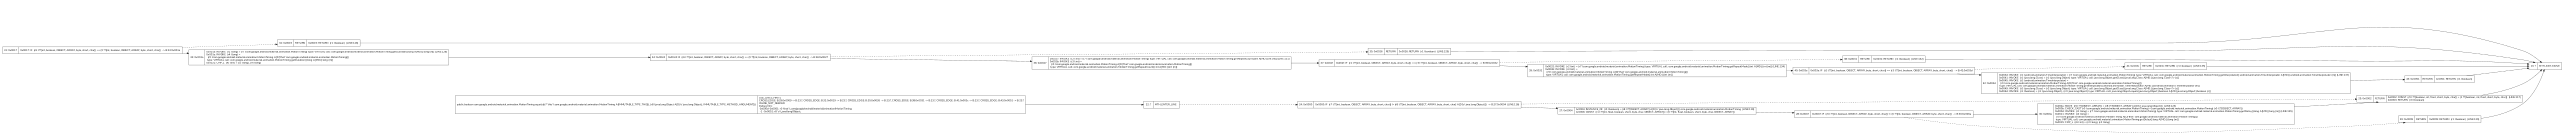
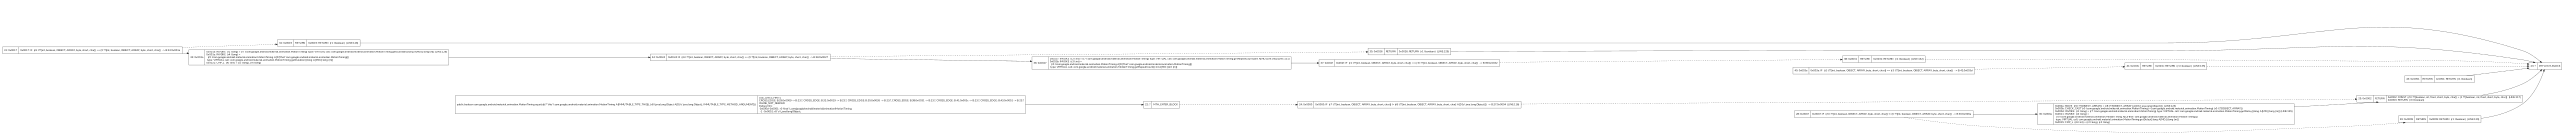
edge "38: 0x0031" -> "23: ?": style solid -> dashed
edge "41: 0x003c" -> "23: ?": style solid -> dashed
node "23: ?": text "MTH_EXIT_MOVE" -> "MTH_EXIT_BLOCK"
node "39: 0x0032": removed
node "42: 0x003d": removed
node "22: ?": text "MTH_ENTER_LINE" -> "MTH_ENTER_BLOCK"
node "27: 0x0004": removed
